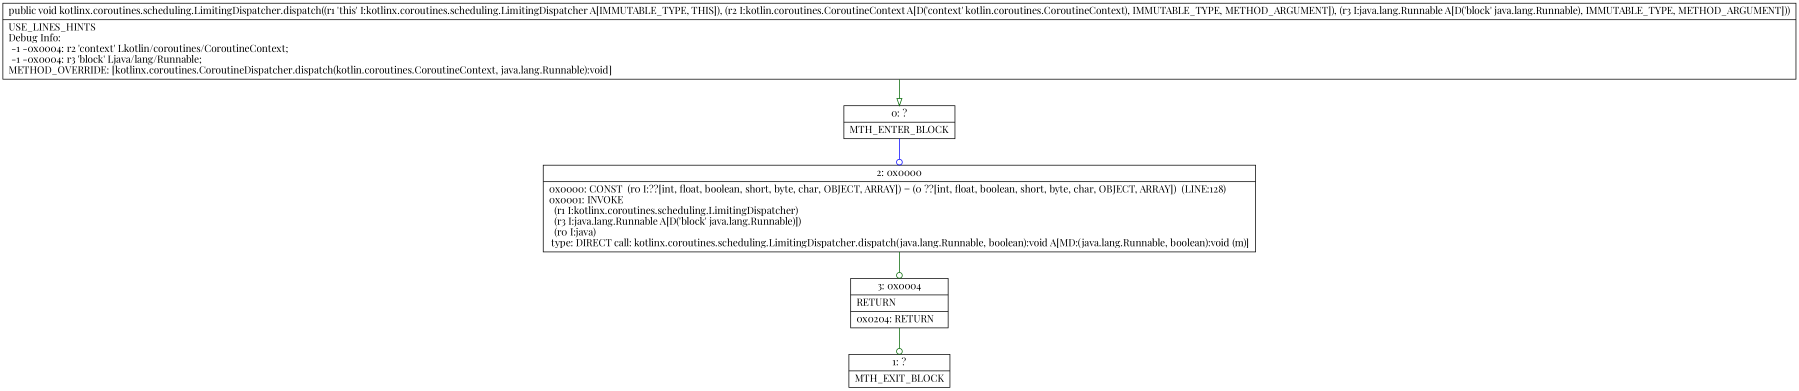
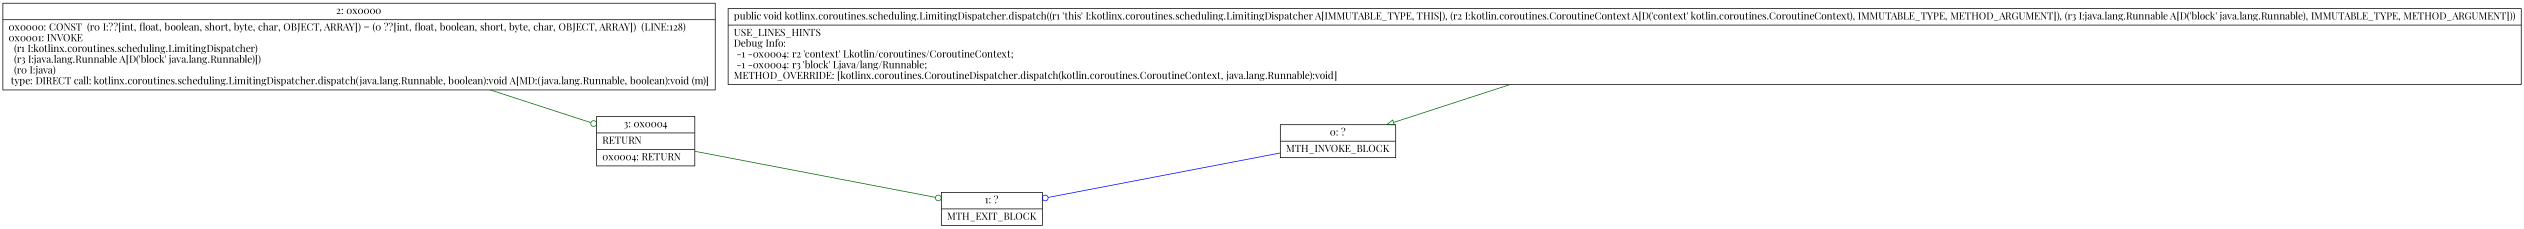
node "0: ?": text "MTH_ENTER_BLOCK" -> "MTH_INVOKE_BLOCK"
edge "0: ?" -> "2: 0x0000": now "0: ?" -> "1: ?"
node "3: 0x0004": text "0x0204: RETURN" -> "0x0004: RETURN"
